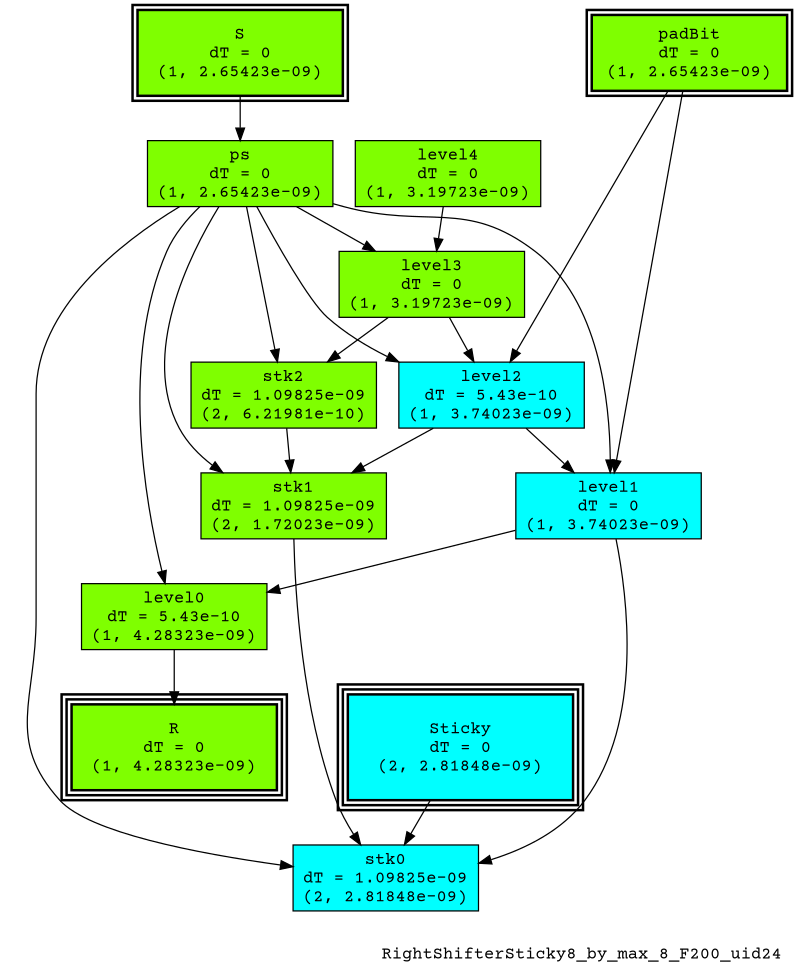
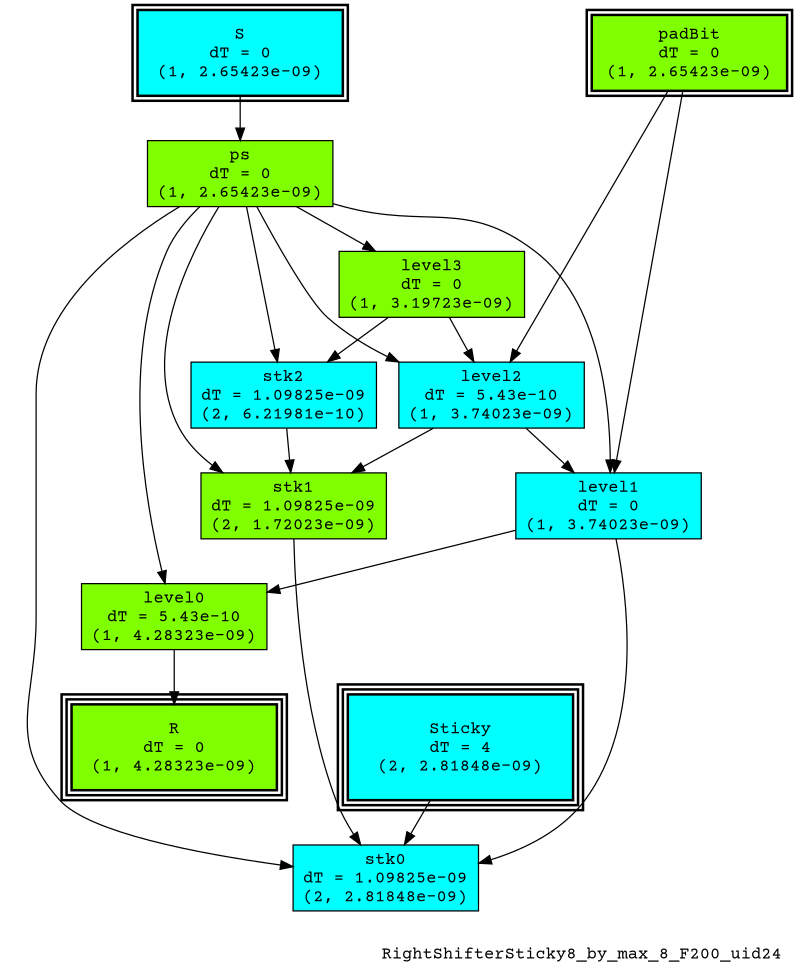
node "S dT = 0 (1, 2.65423e-09)": fillcolor chartreuse -> cyan
node "level4 dT = 0 (1, 3.19723e-09)": removed
node "stk2 dT = 1.09825e-09 (2, 6.21981e-10)": fillcolor chartreuse -> cyan
node "Sticky dT = 0 (2, 2.81848e-09)": label "Sticky dT = 0 (2, 2.81848e-09)" -> "Sticky dT = 4 (2, 2.81848e-09)"
